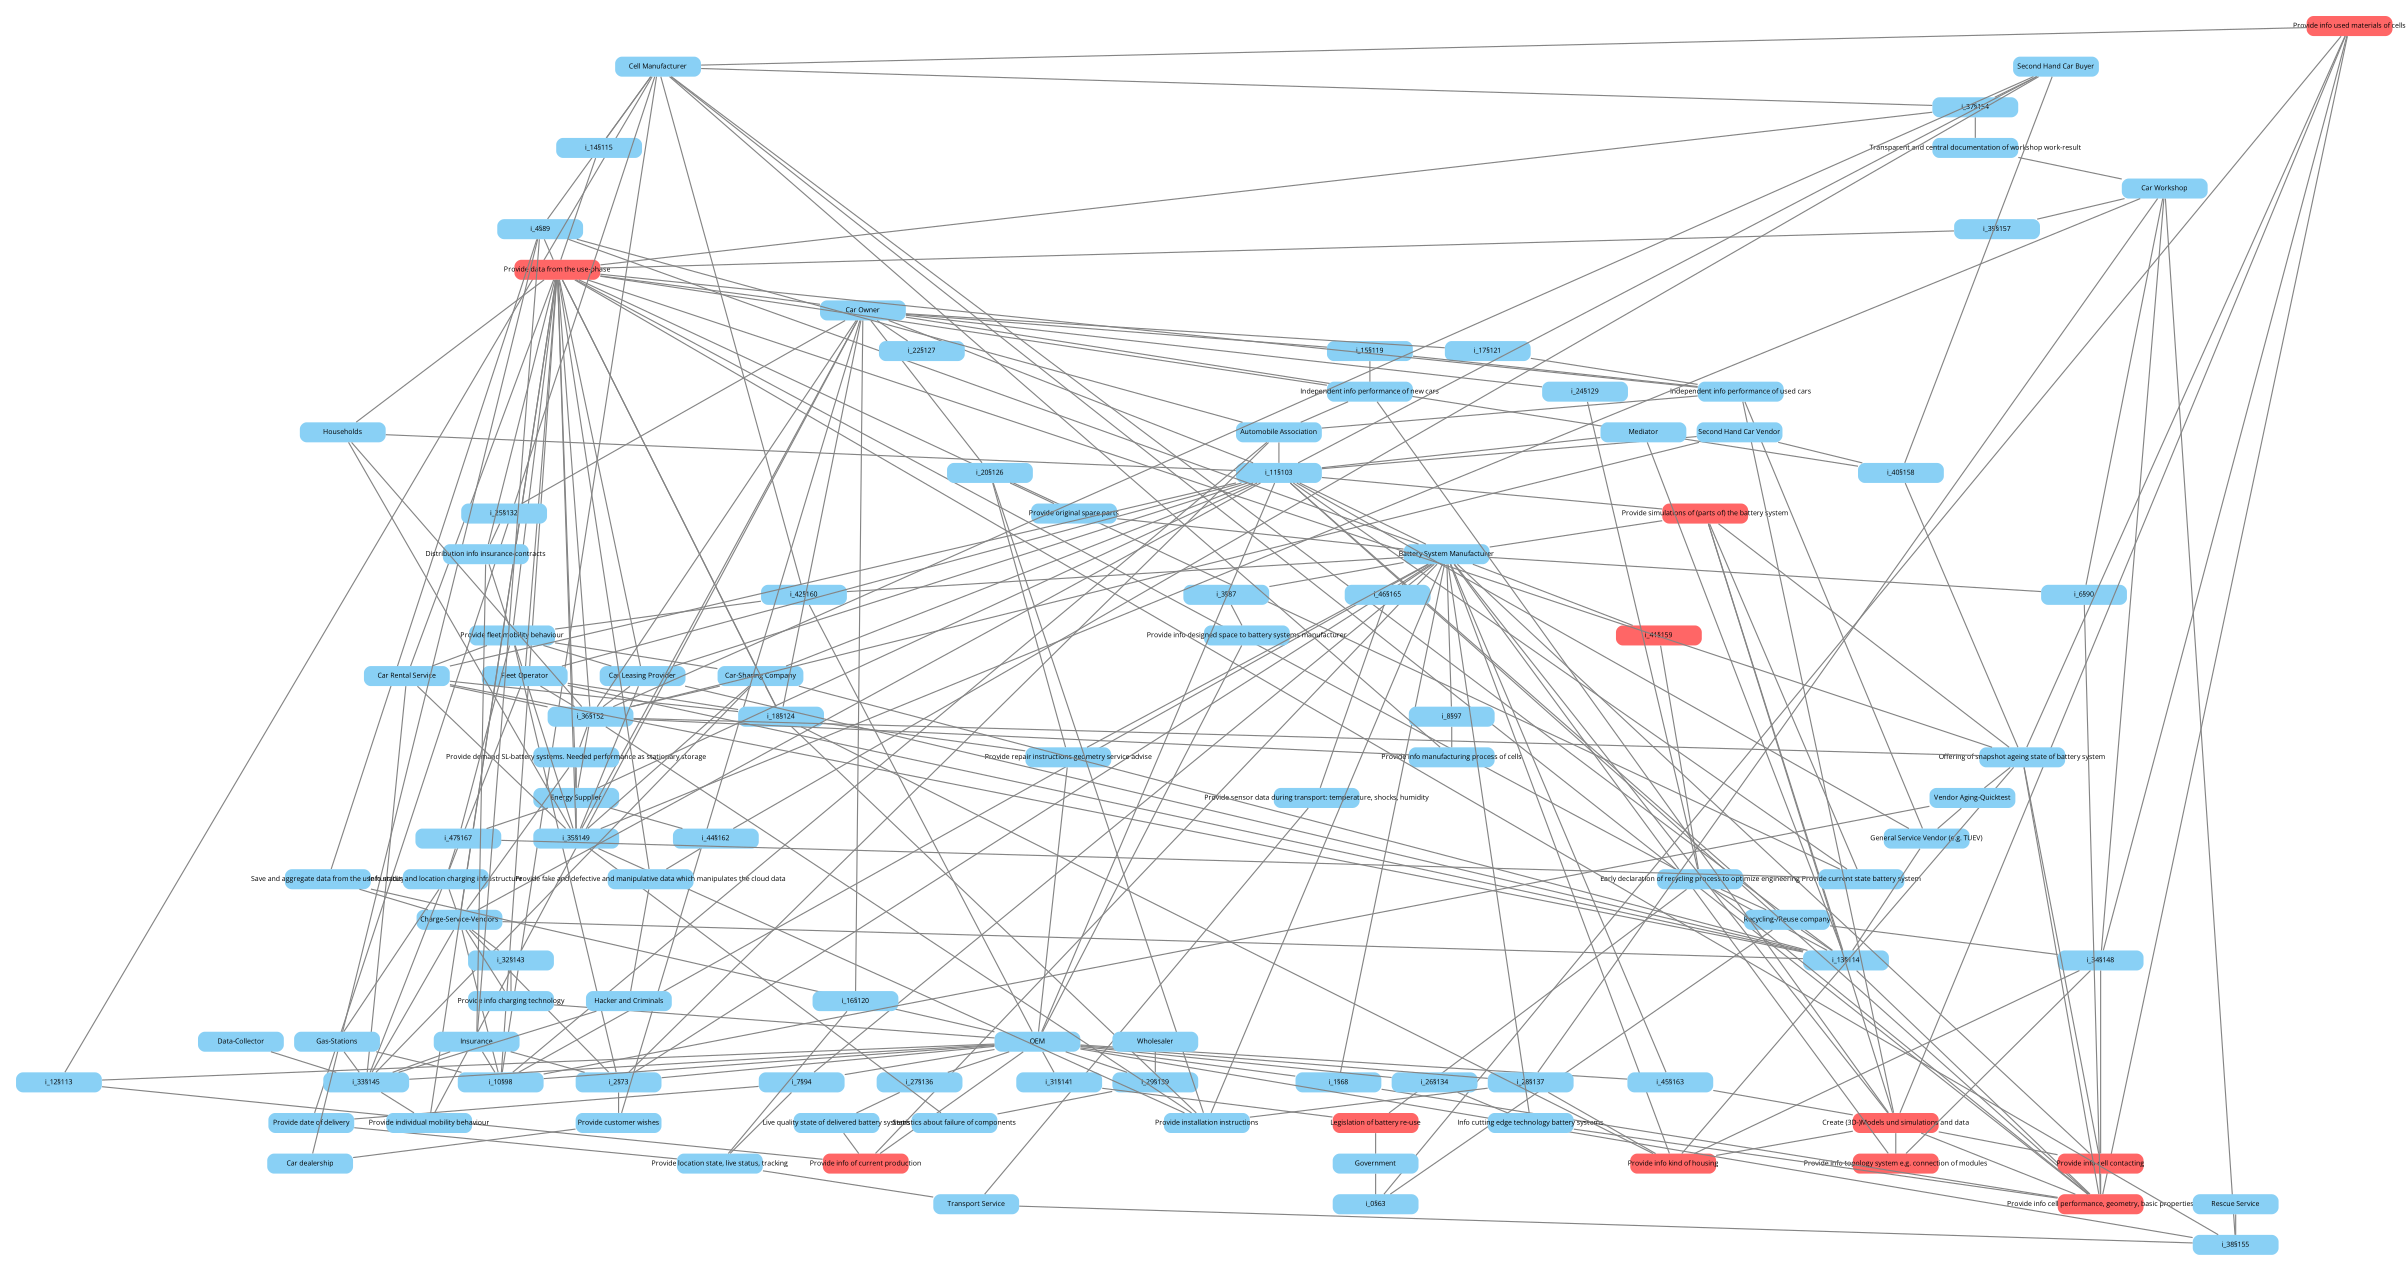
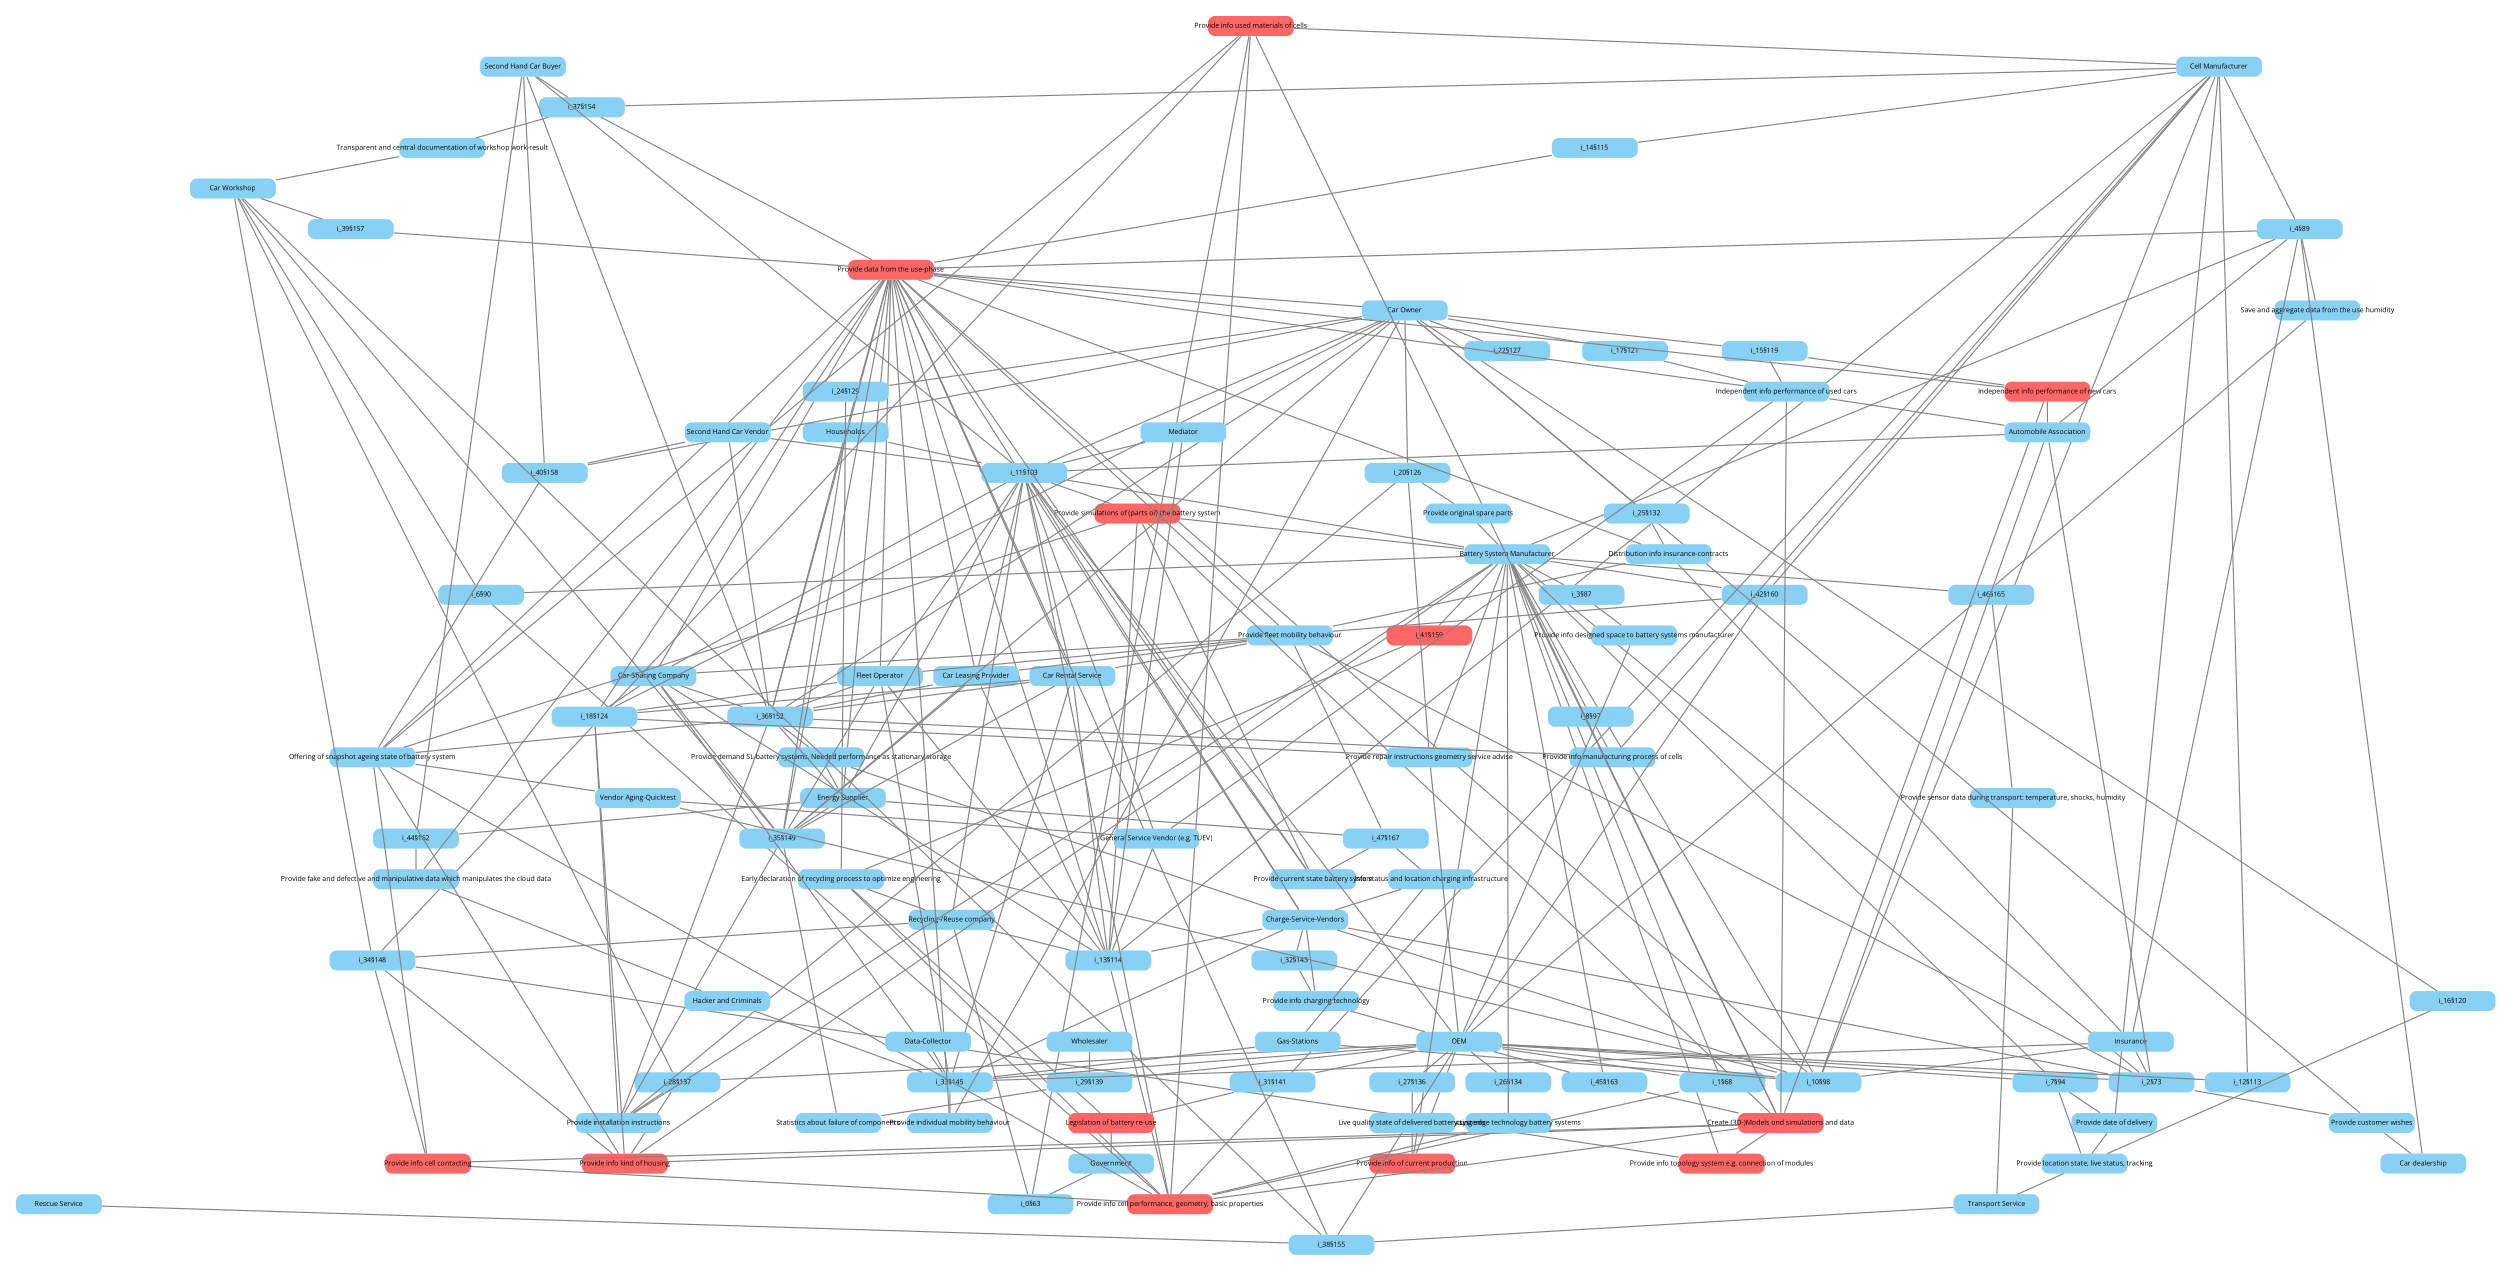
node "Independent info performance of new cars": fillcolor #89d0f5ff -> #ff6666ff
edge "Battery System Manufacturer" -- "Provide info cell contacting": removed
edge "Save and aggregate data from the use humidity" -- "Charge-Service-Vendors": removed
edge "i_12§113" -- "Provide info of current production": removed
